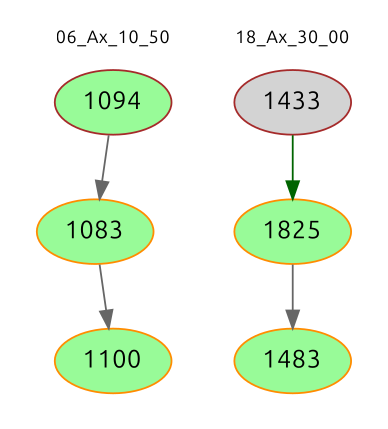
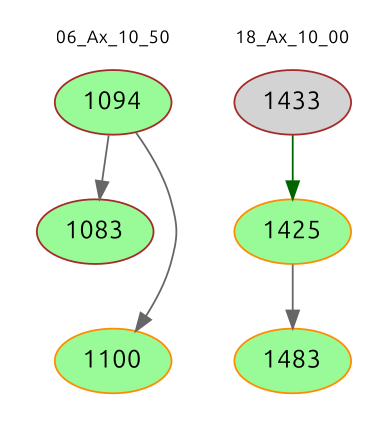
cluster "18_Ax_30_00": label "18_Ax_30_00" -> "18_Ax_10_00"
node "1083": color darkorange -> brown
node "1825": label "1825" -> "1425"
edge "1083" -> "1100": now "1094" -> "1100"
